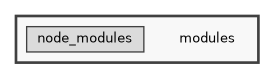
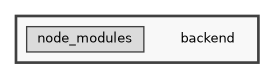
node "modules": label "modules" -> "backend"
